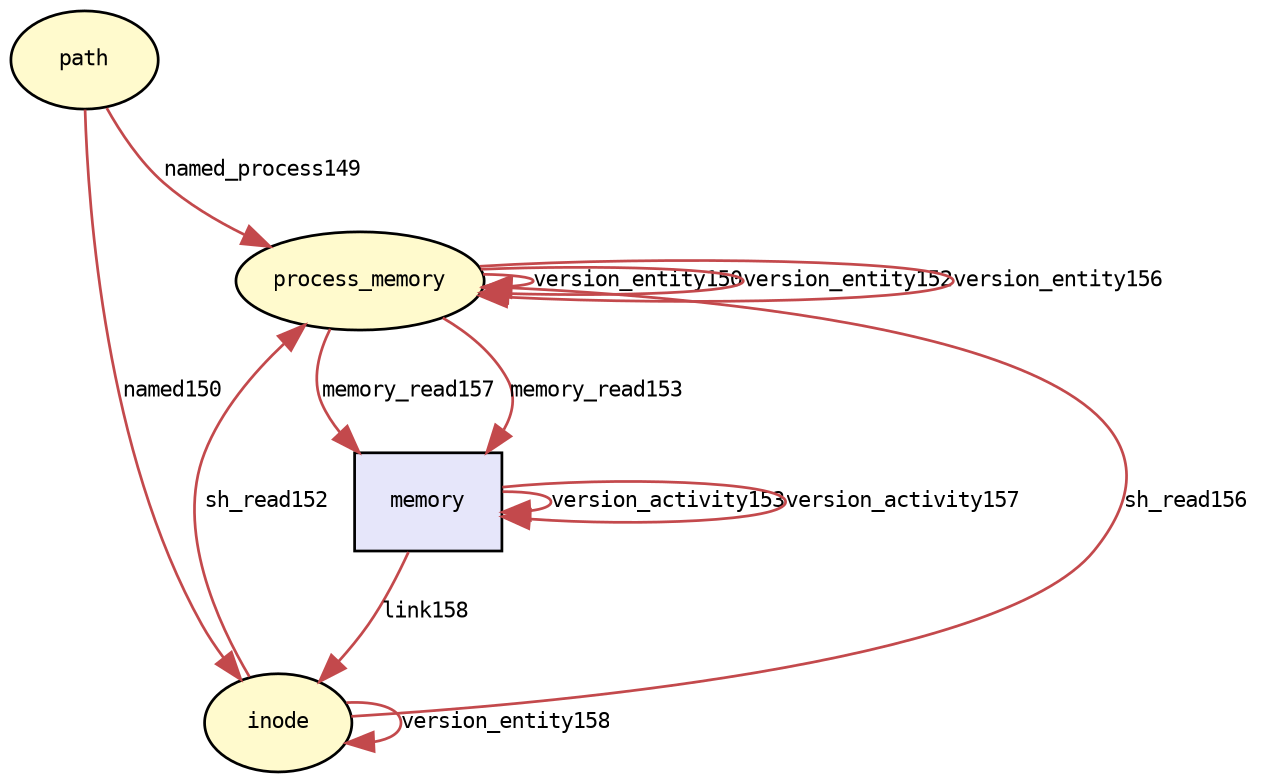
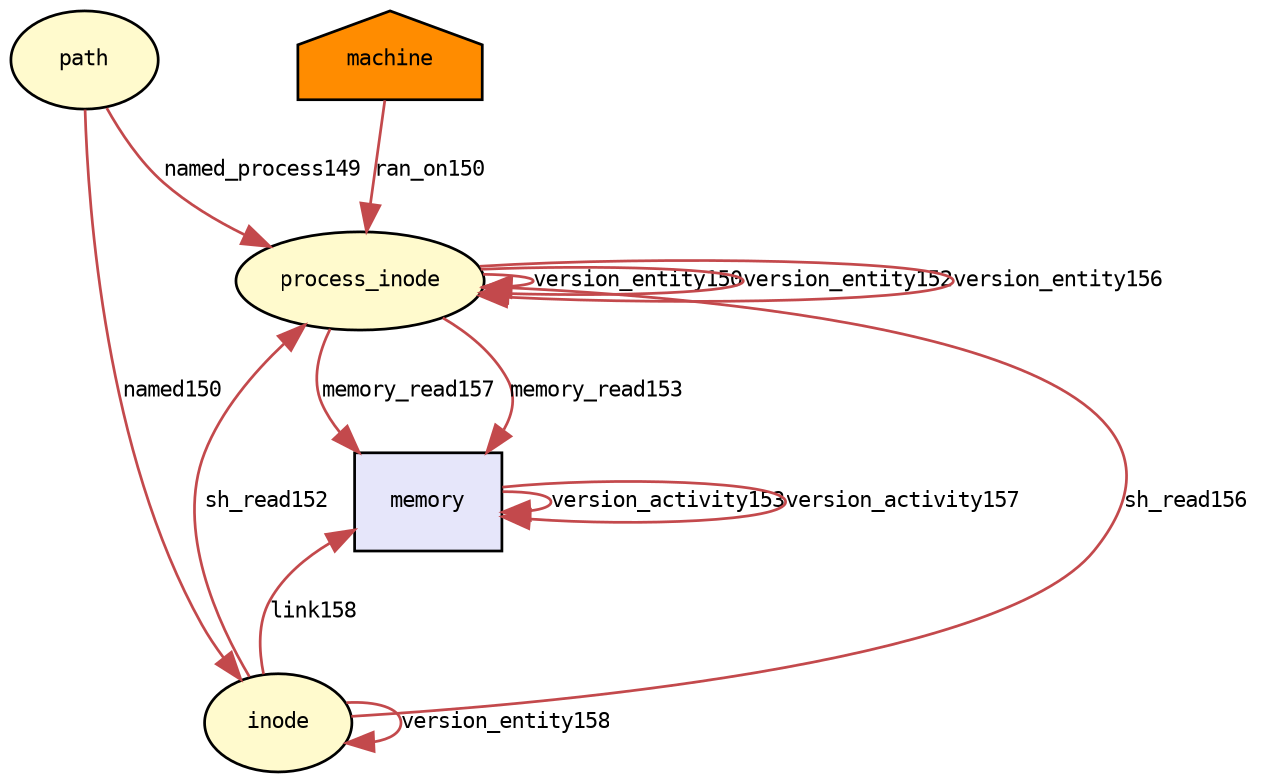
node "machine": added
node "process_memory": label "process_memory" -> "process_inode"
edge "memory" -> "inode": reversed
